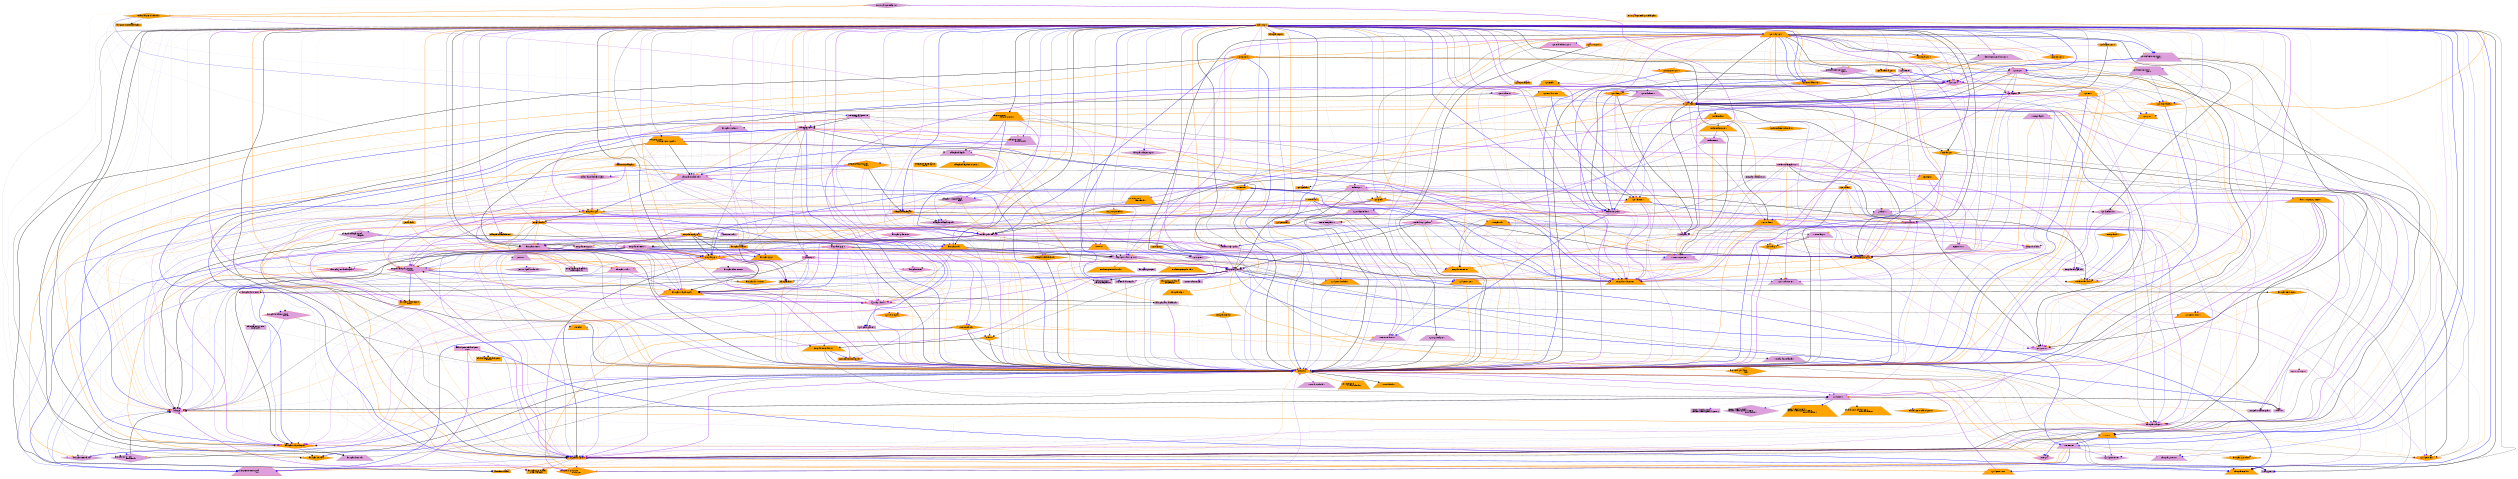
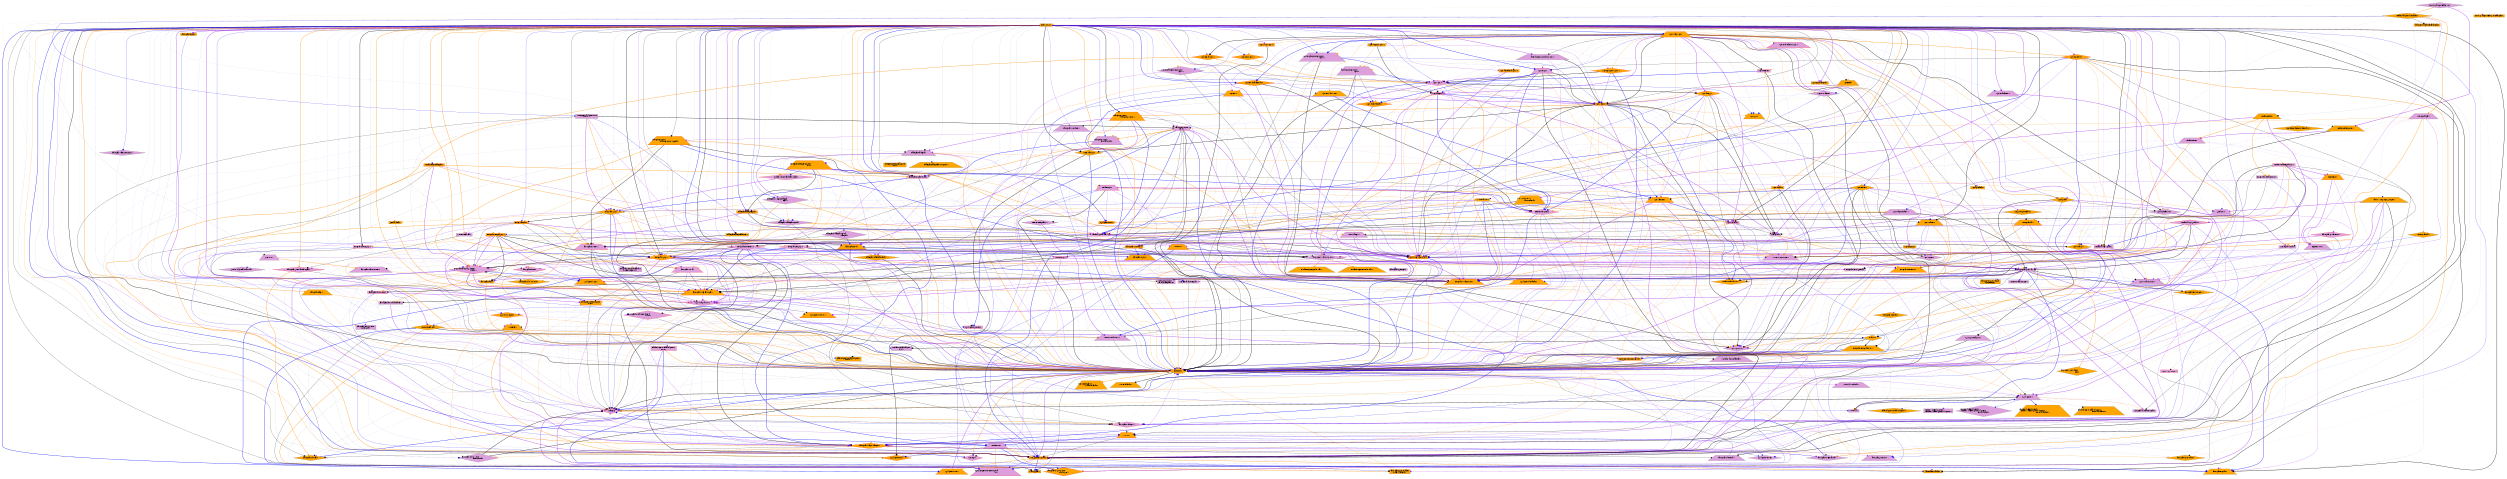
edge "Math/Quat.h" -> "Math/VectorRegister.h": style solid -> bold
node "Delegates/DelegateInstances Impl.h": shape diamond -> trapezium
node "Templates/SharedPointer.h": shape trapezium -> box
edge "Delegates/DelegateSettings.h" -> "type_traits": now "Containers/StringConv.h" -> "type_traits"
node "UObject/UObjectHierarchy Fwd.h": added
node "Misc/VarArgs.h": fillcolor plum -> orange
